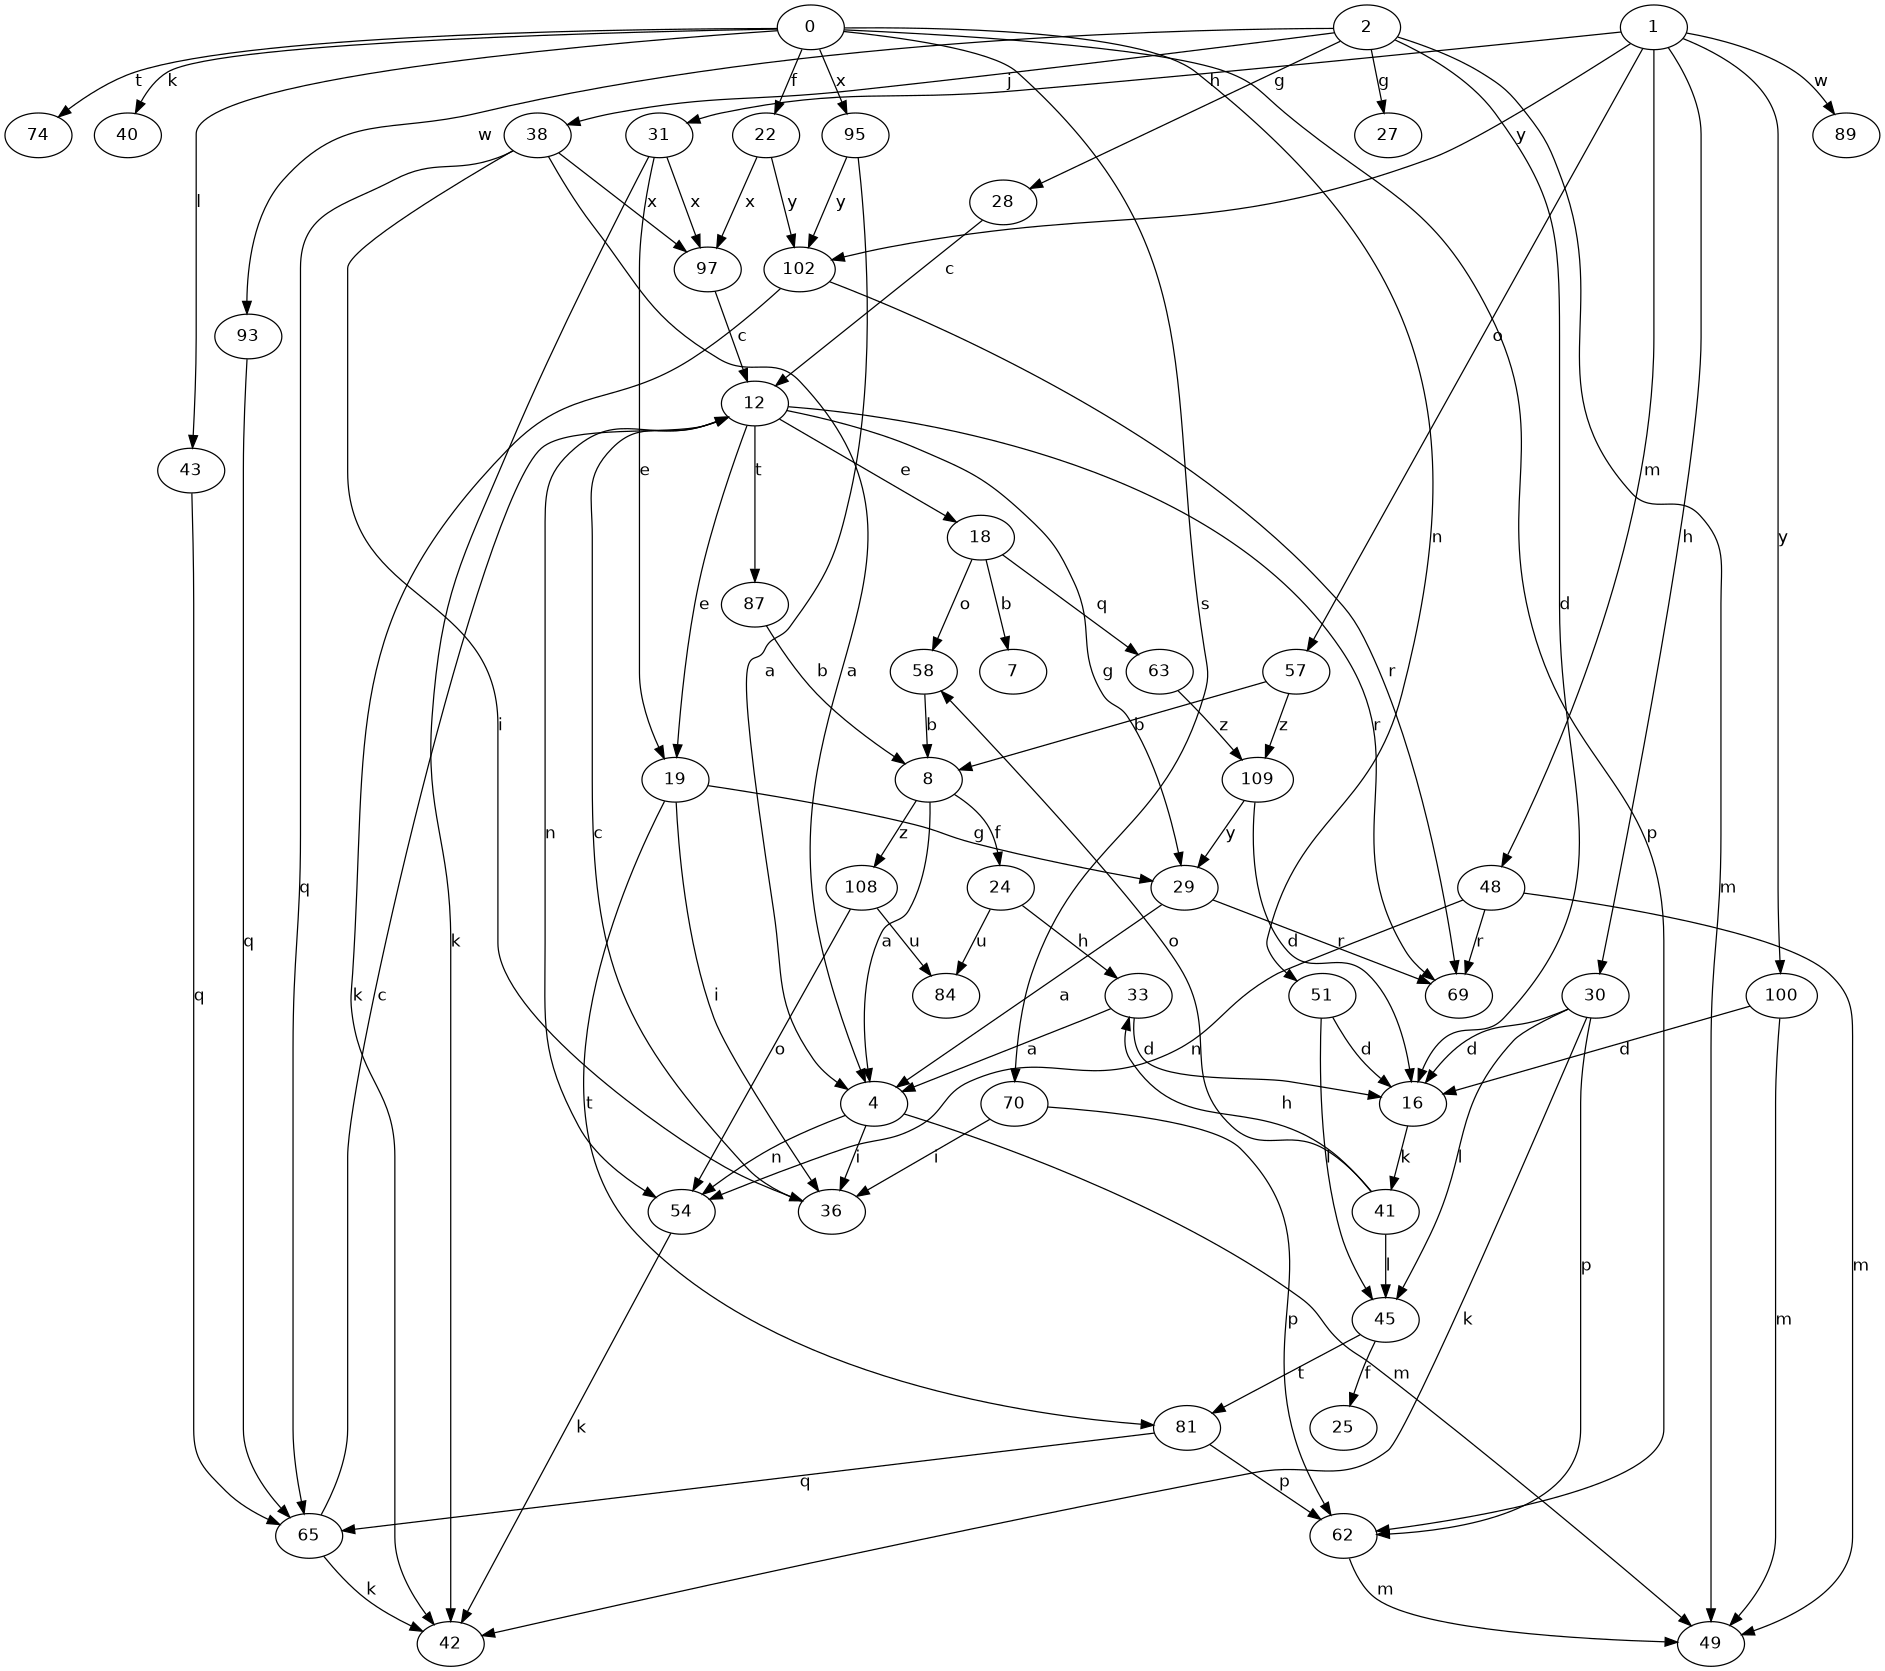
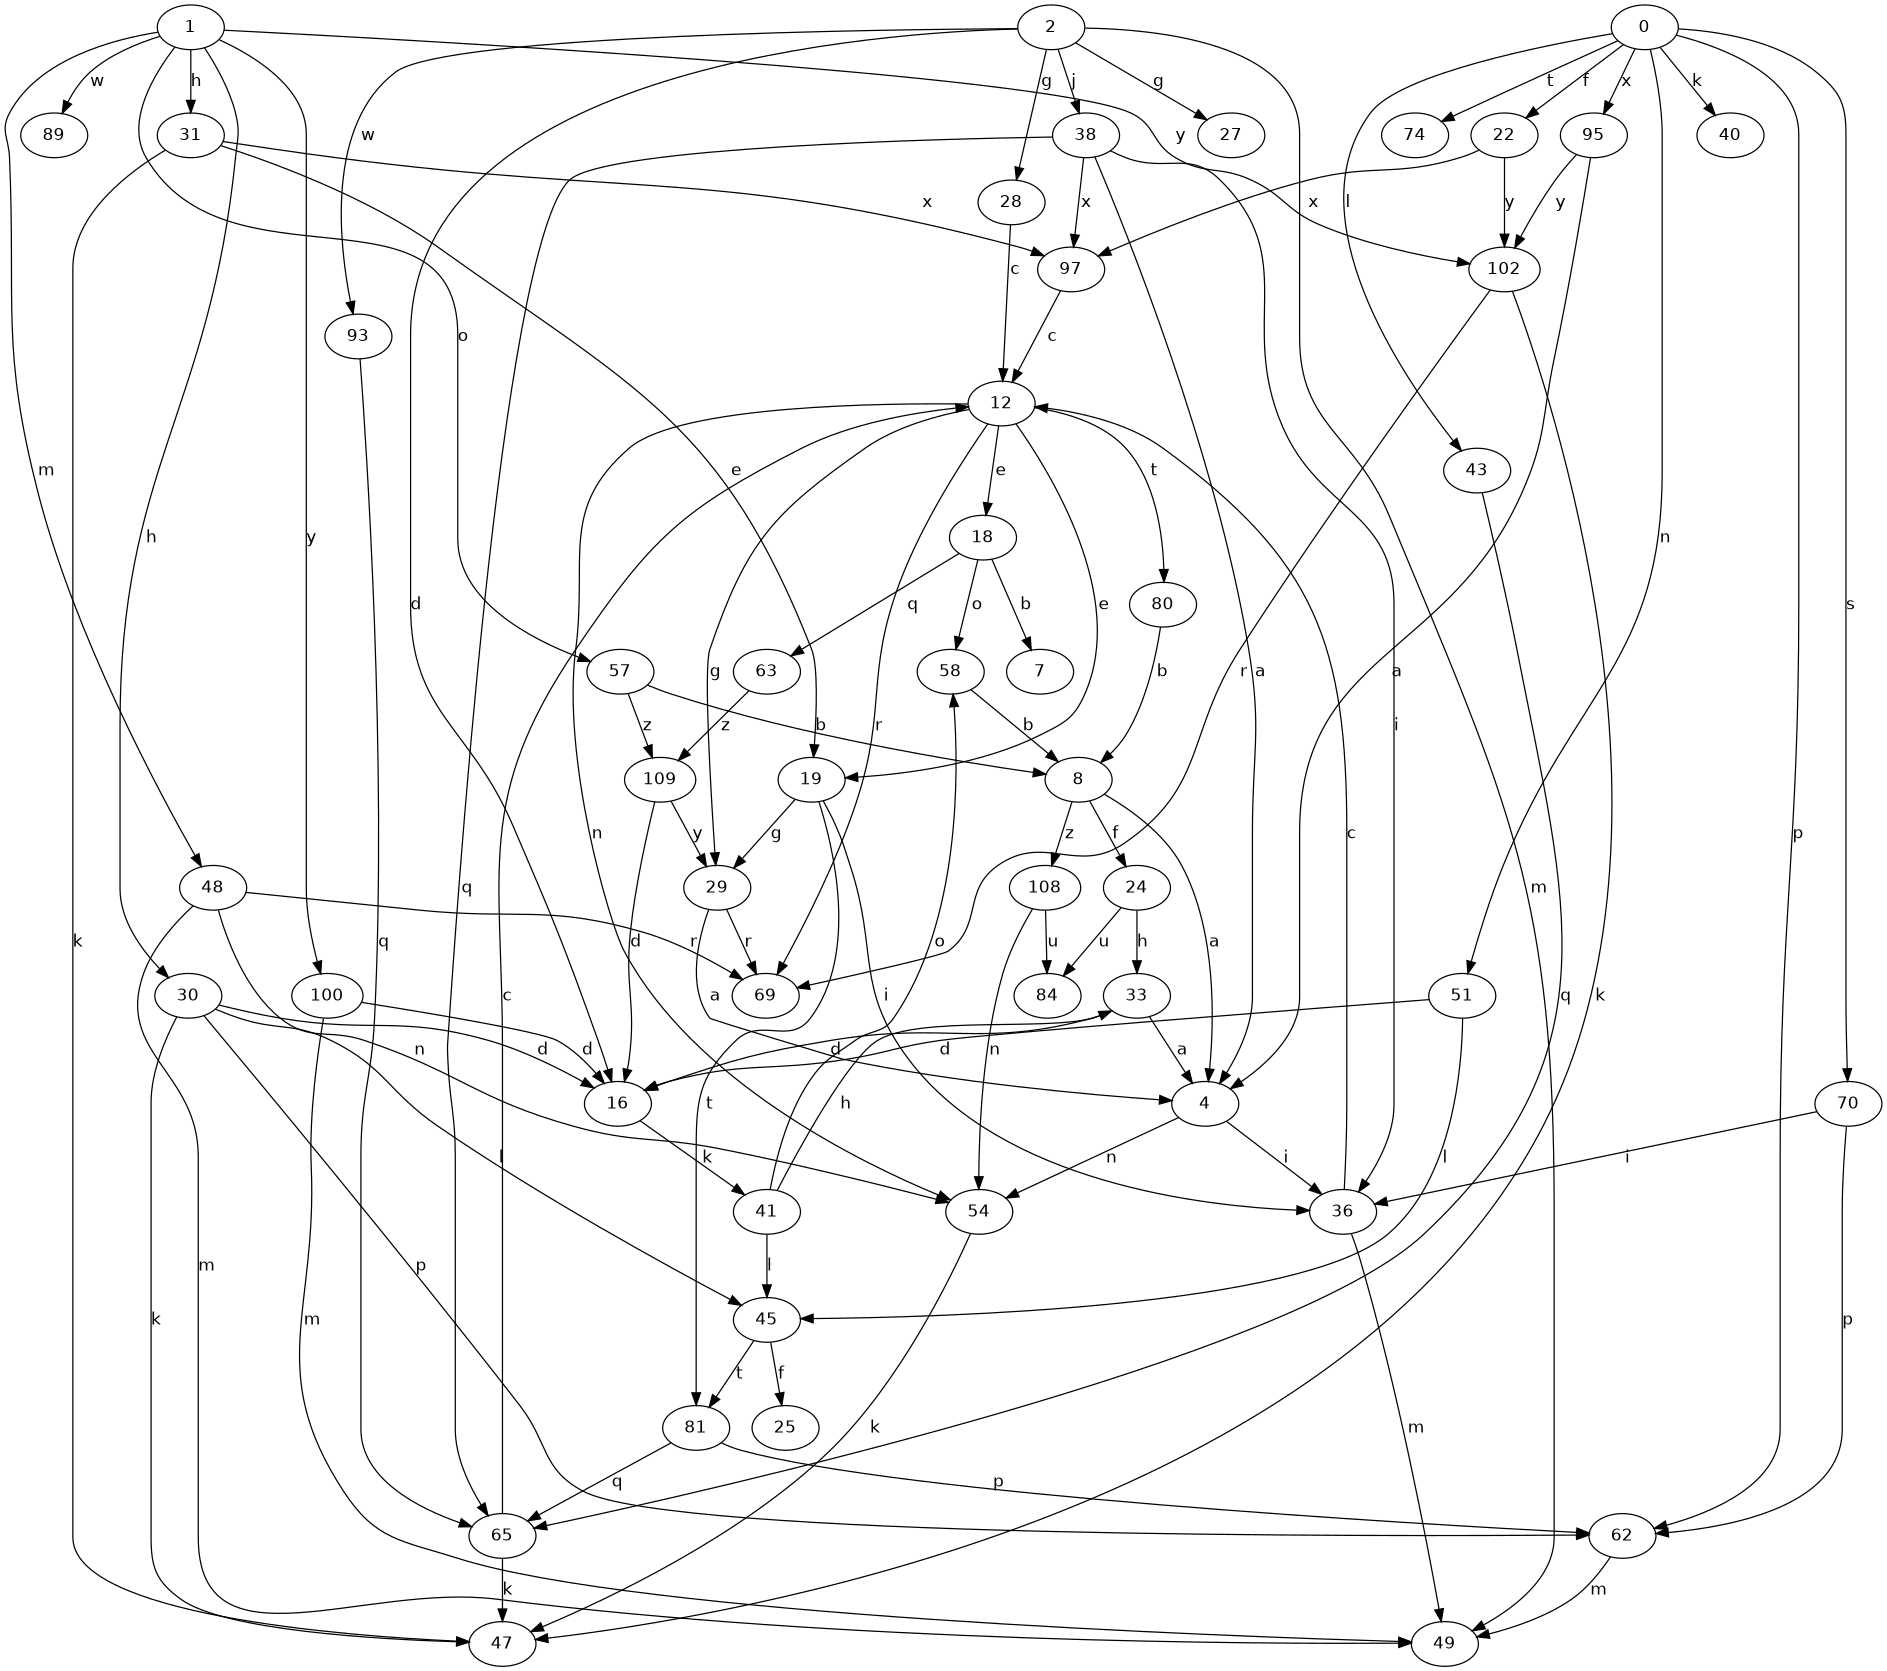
node "87": label "87" -> "80"
edge "108" -> "54": label "o" -> "n"
edge "4" -> "49": now "36" -> "49"
node "42": label "42" -> "47"
